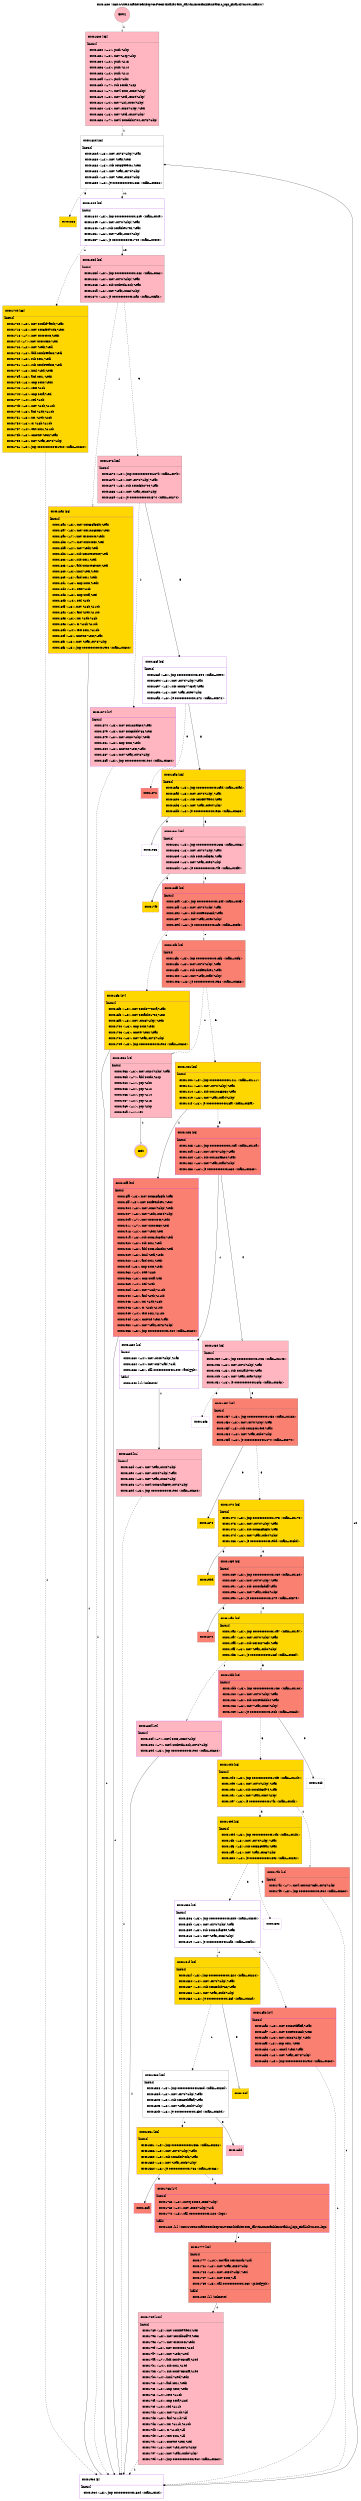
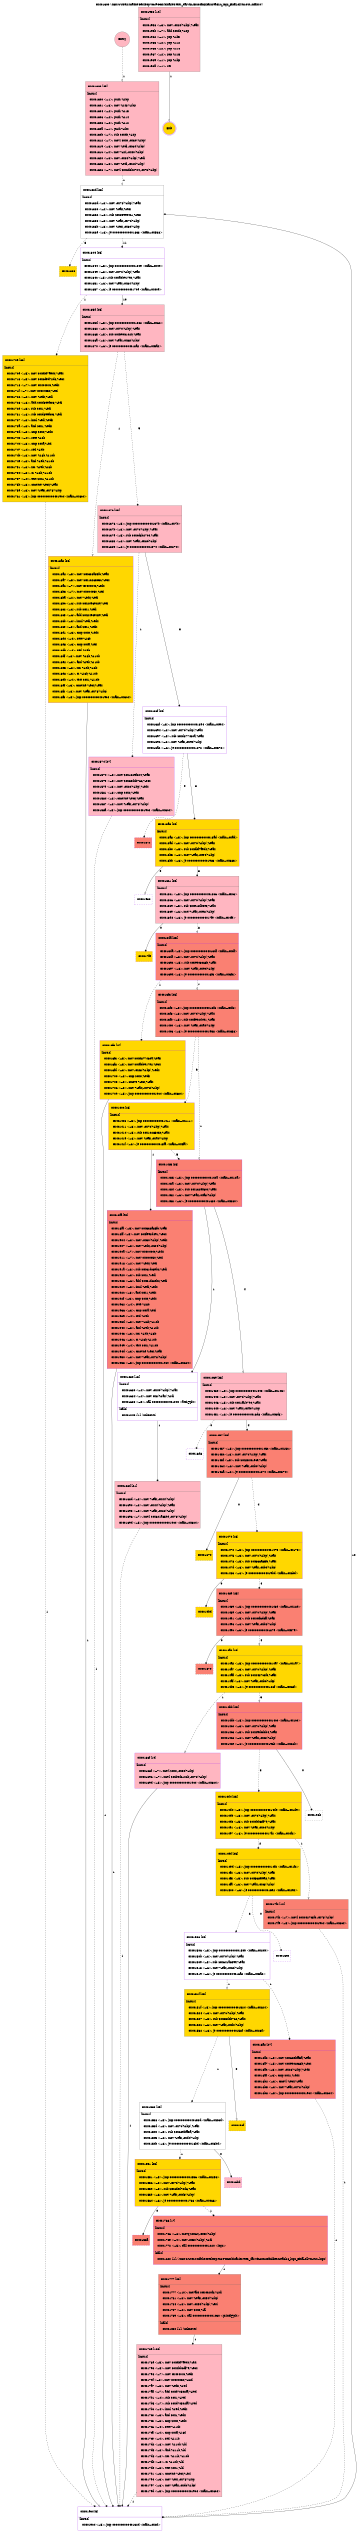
edge "0x4013a8 [25]" -> "0x4013c1 [25]": arrowhead onormal -> dot
edge "0x4013f3 [25]" -> "0x401958 [19]": now "0x4013f3 [25]" -> "0x401425 [25]"
